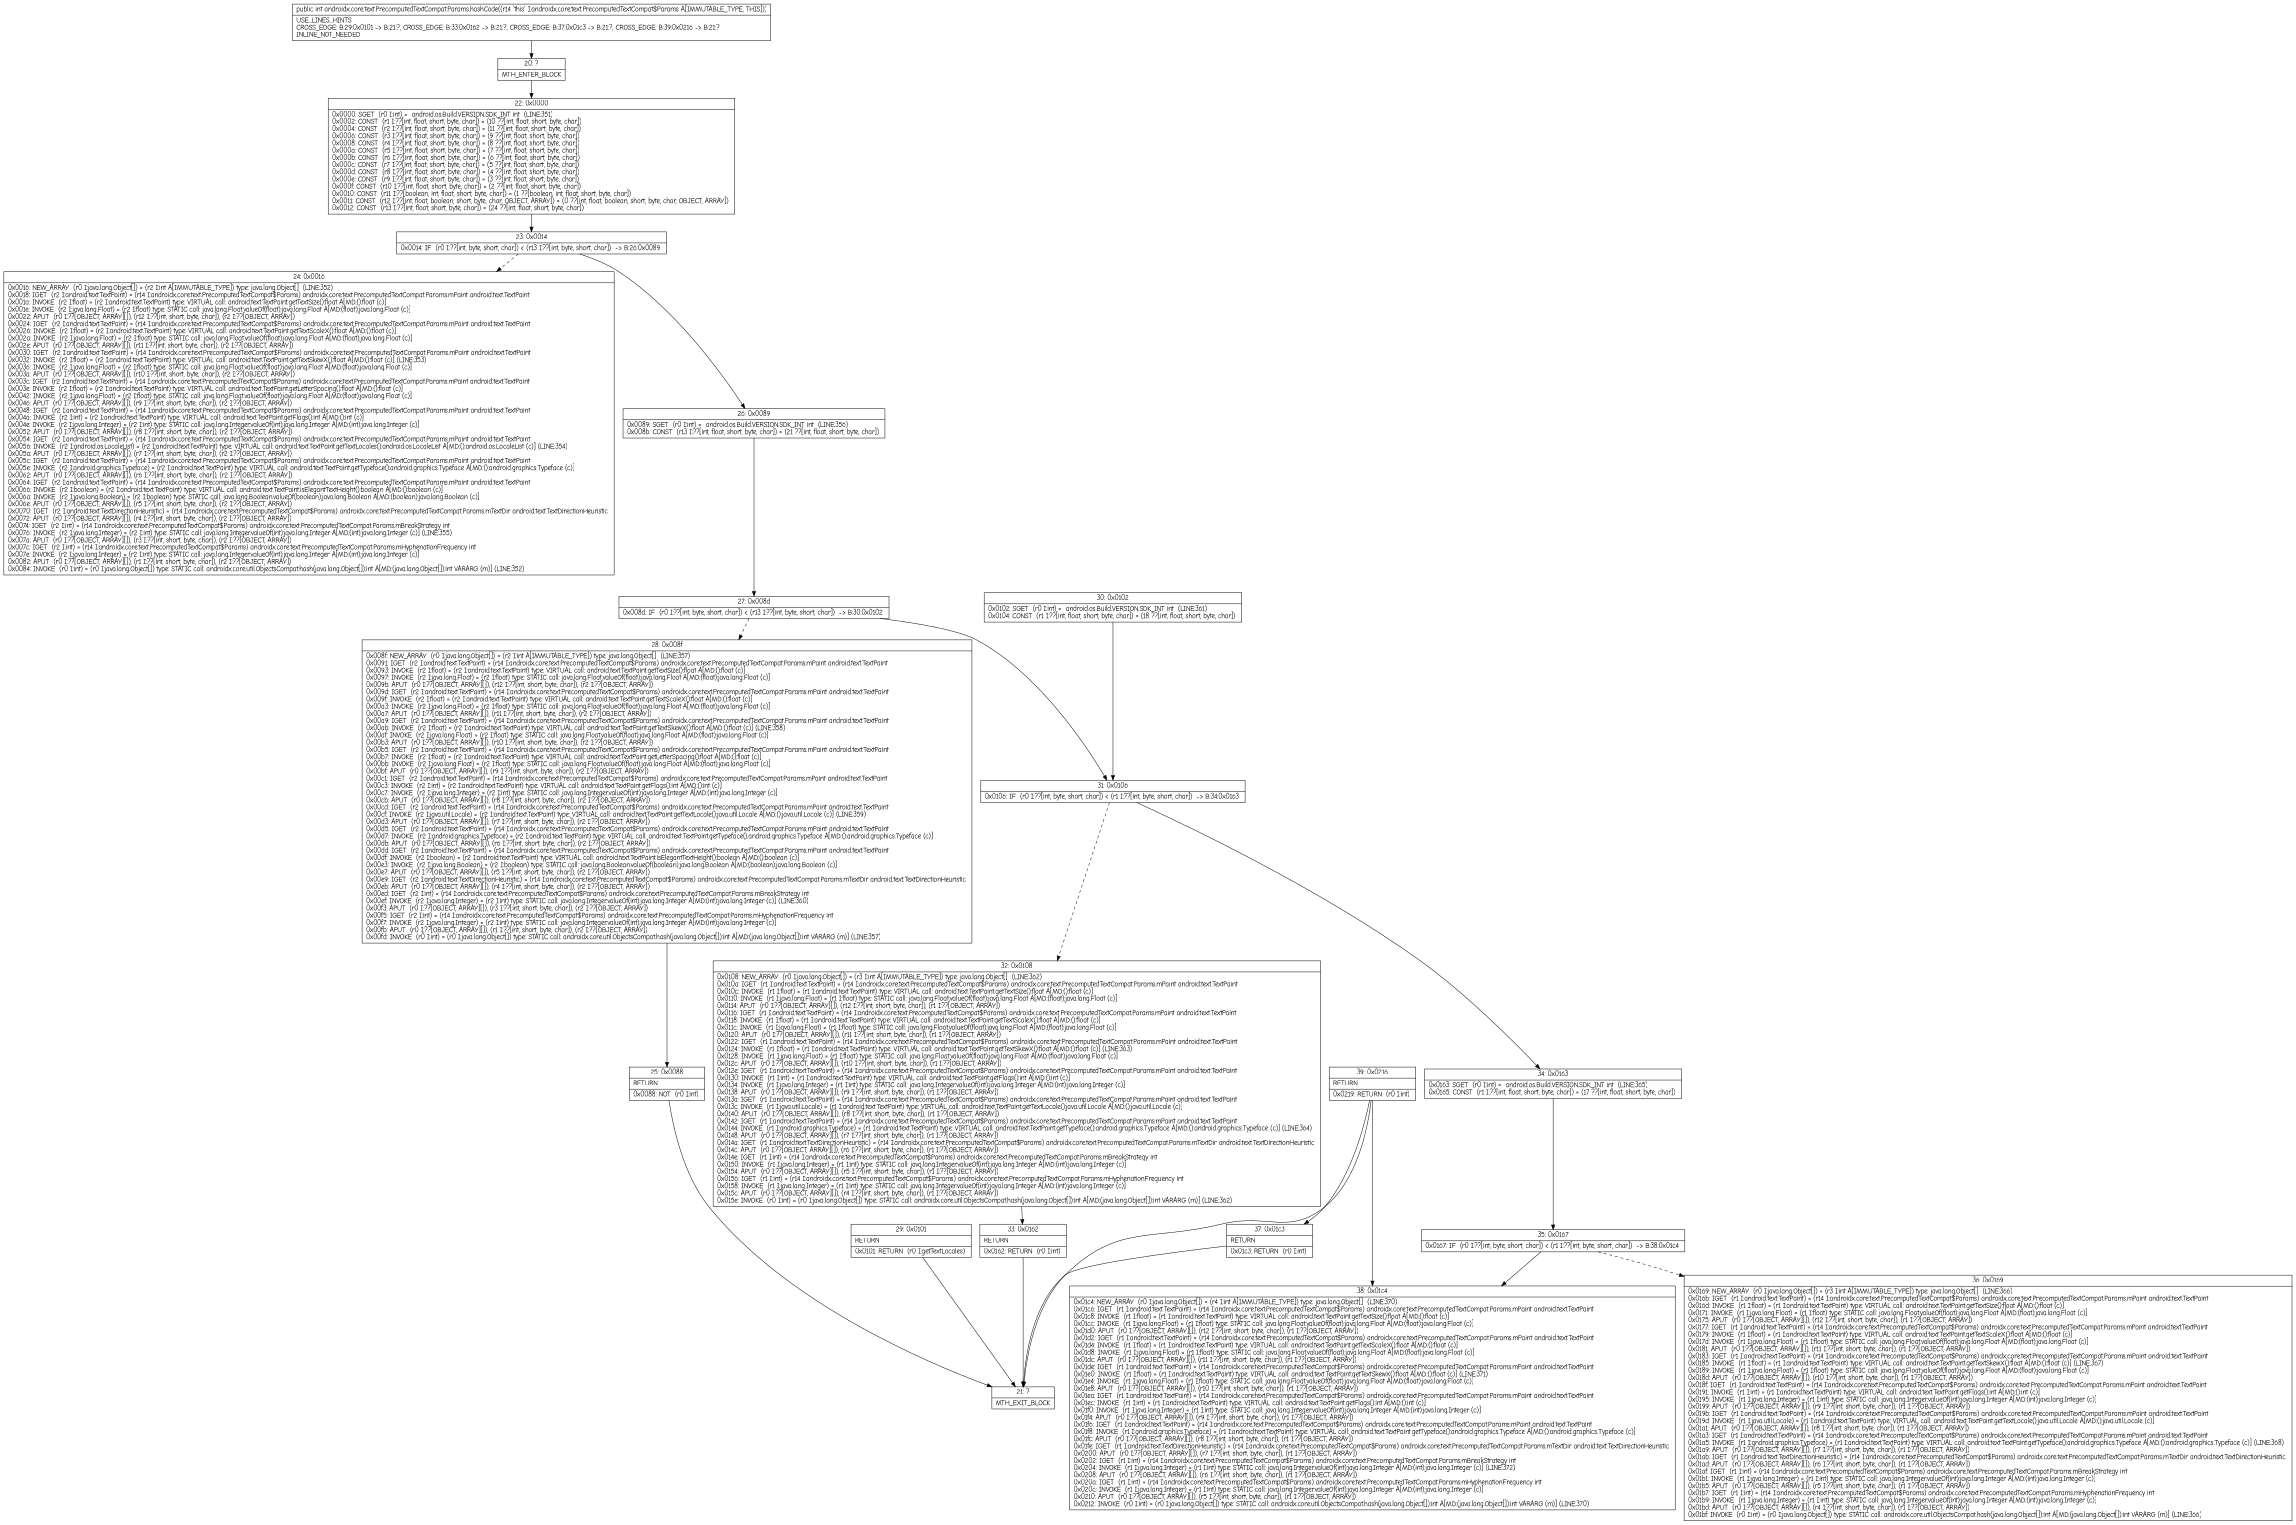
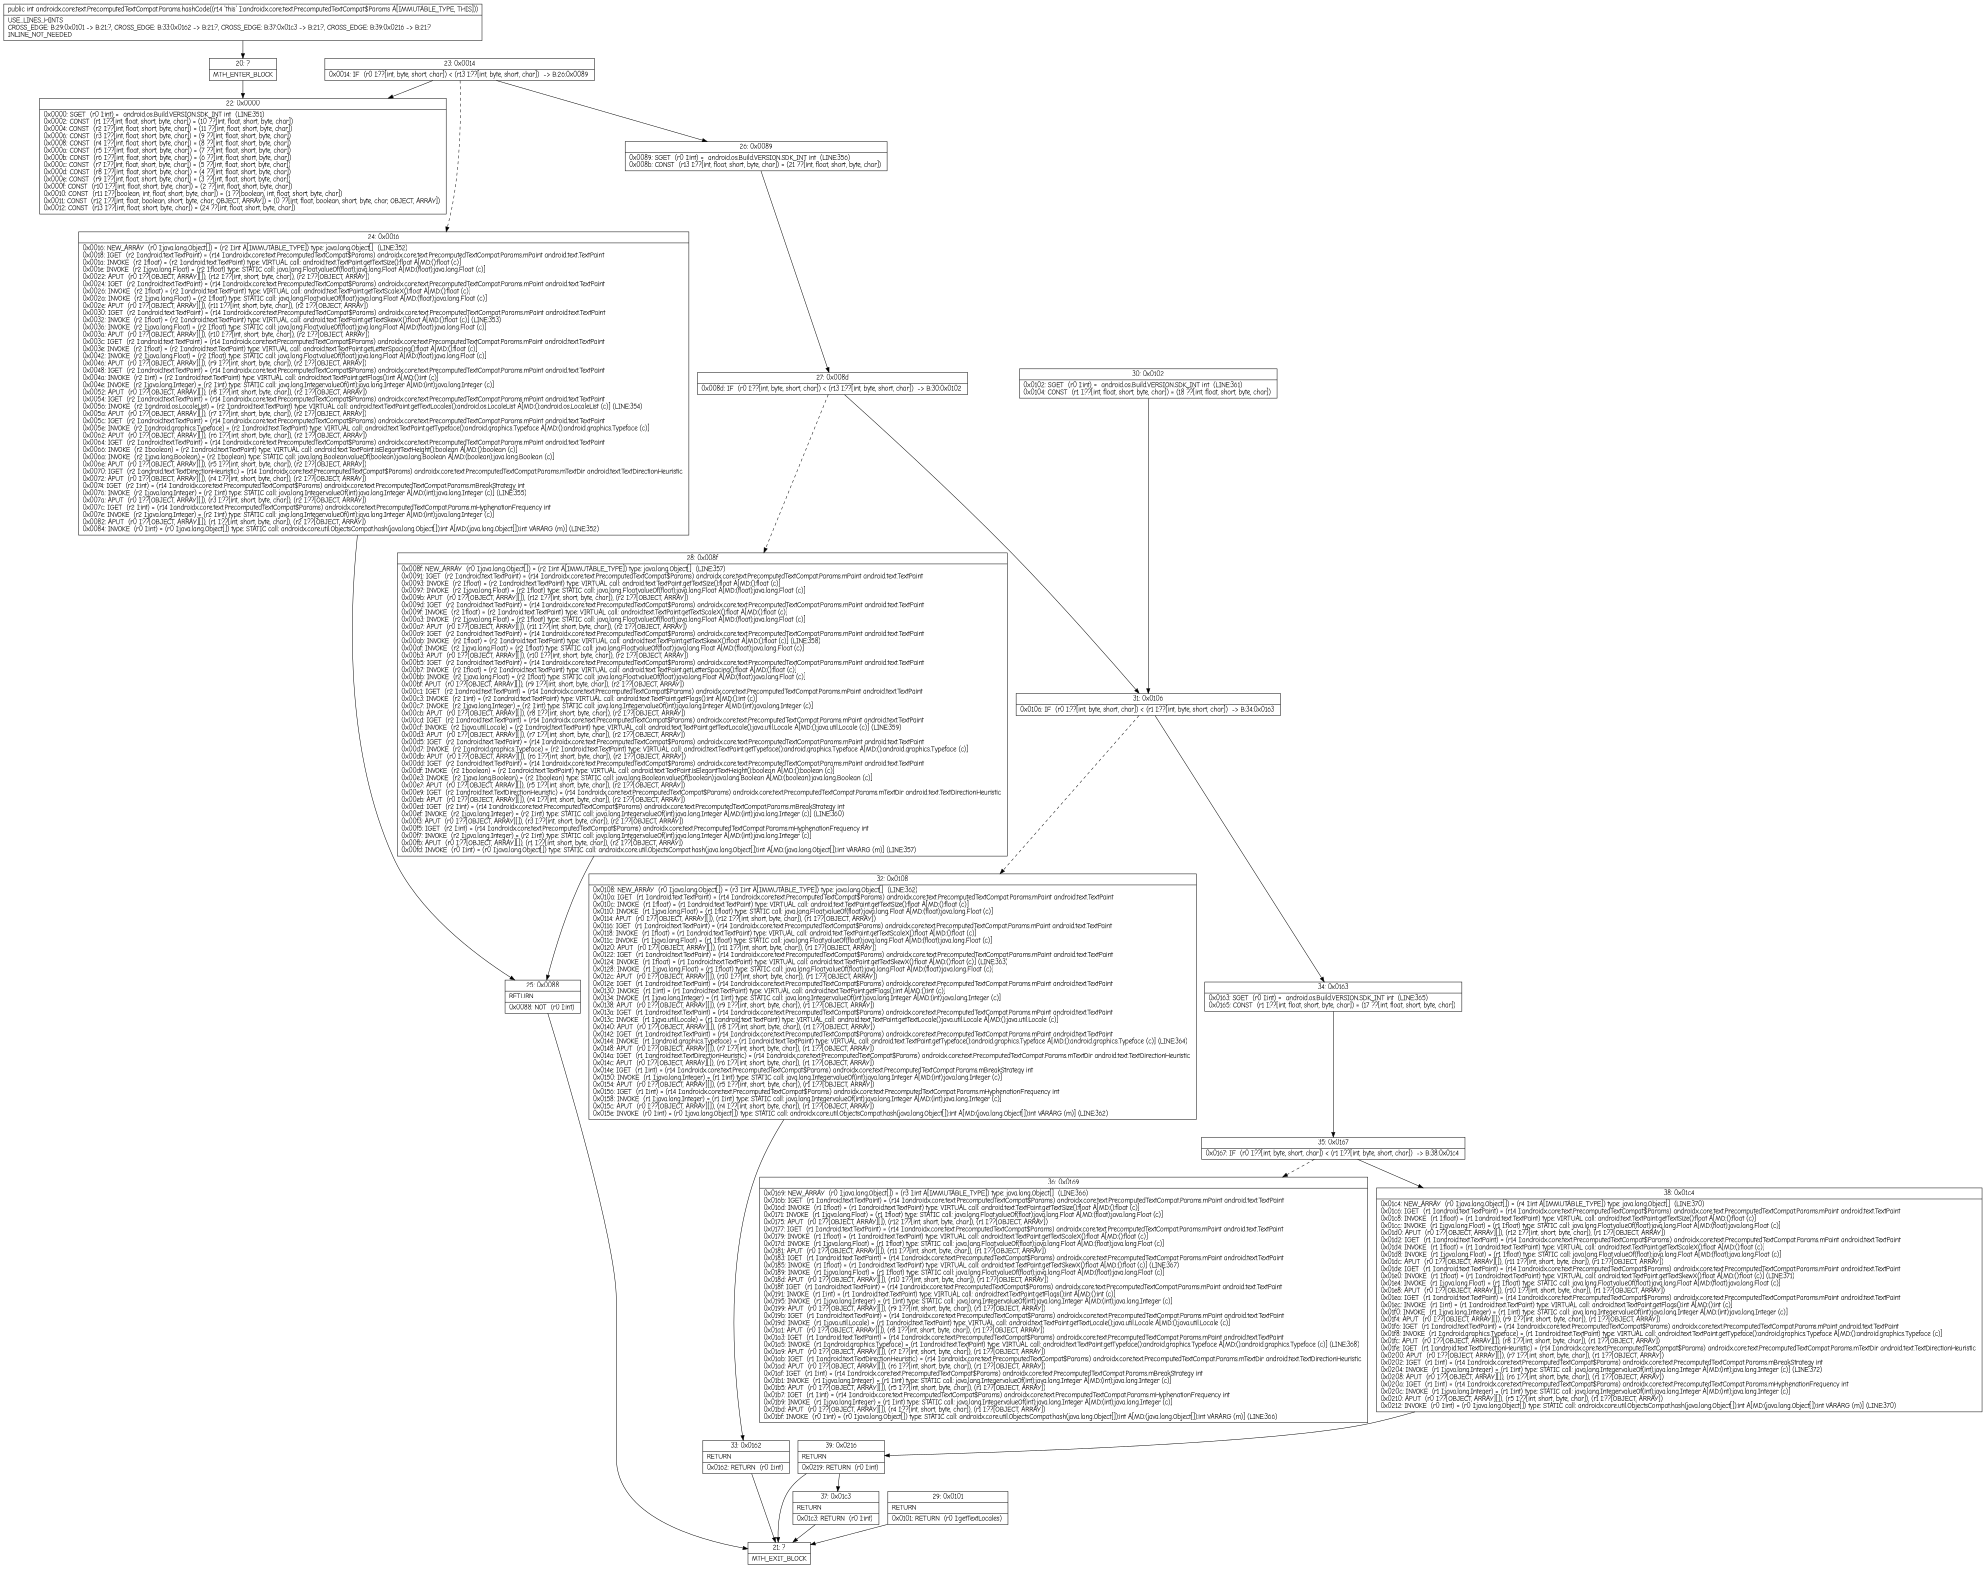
edge "22: 0x0000" -> "23: 0x0014": reversed
edge "24: 0x0016" -> "25: 0x0088": added
edge "39: 0x0216" -> "38: 0x01c4": reversed
